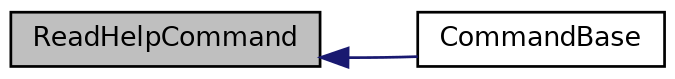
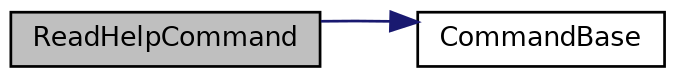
edge "CommandBase" -> "ReadHelpCommand": reversed
